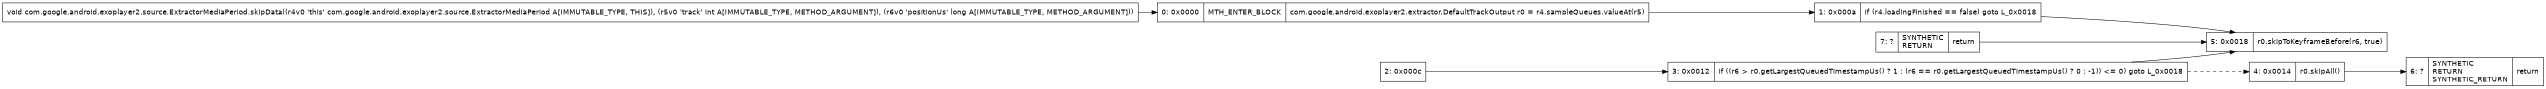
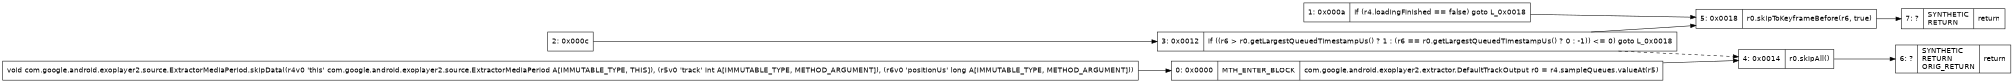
edge "0: 0x0000" -> "1: 0x000a": now "0: 0x0000" -> "4: 0x0014"
edge "7: ?" -> "5: 0x0018": reversed
node "6: ?": text "SYNTHETIC_RETURN" -> "ORIG_RETURN"
